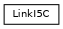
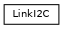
node "LinkI5C": label "LinkI5C" -> "LinkI2C"
